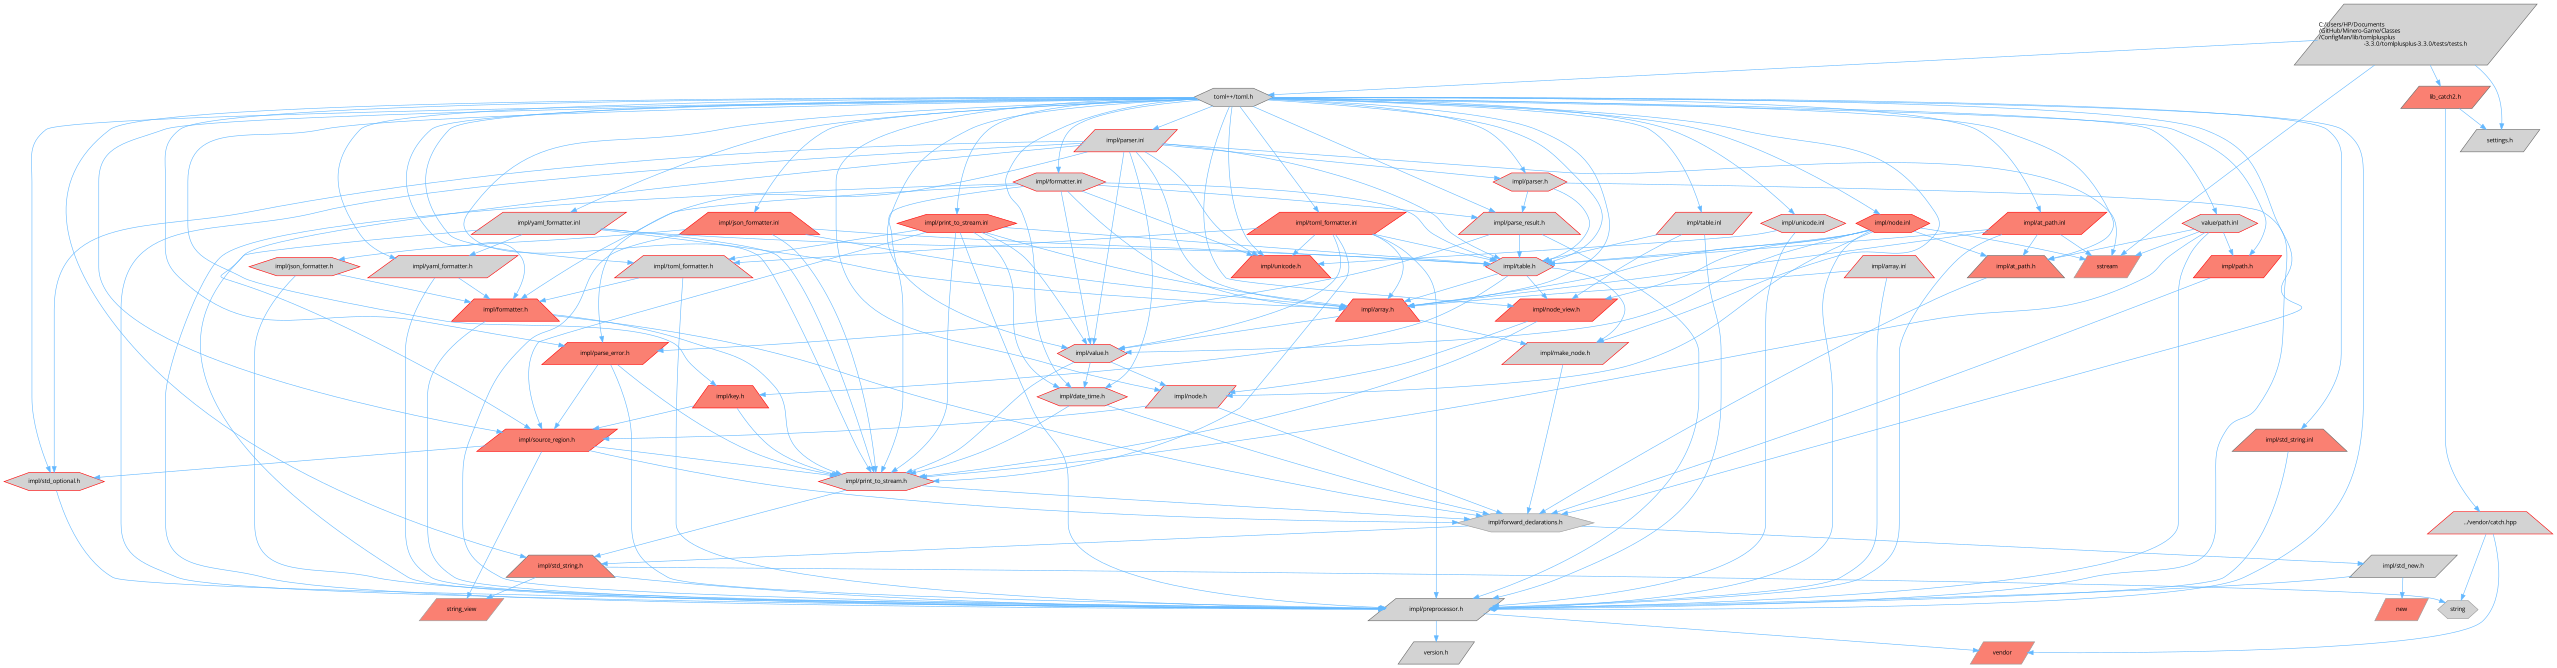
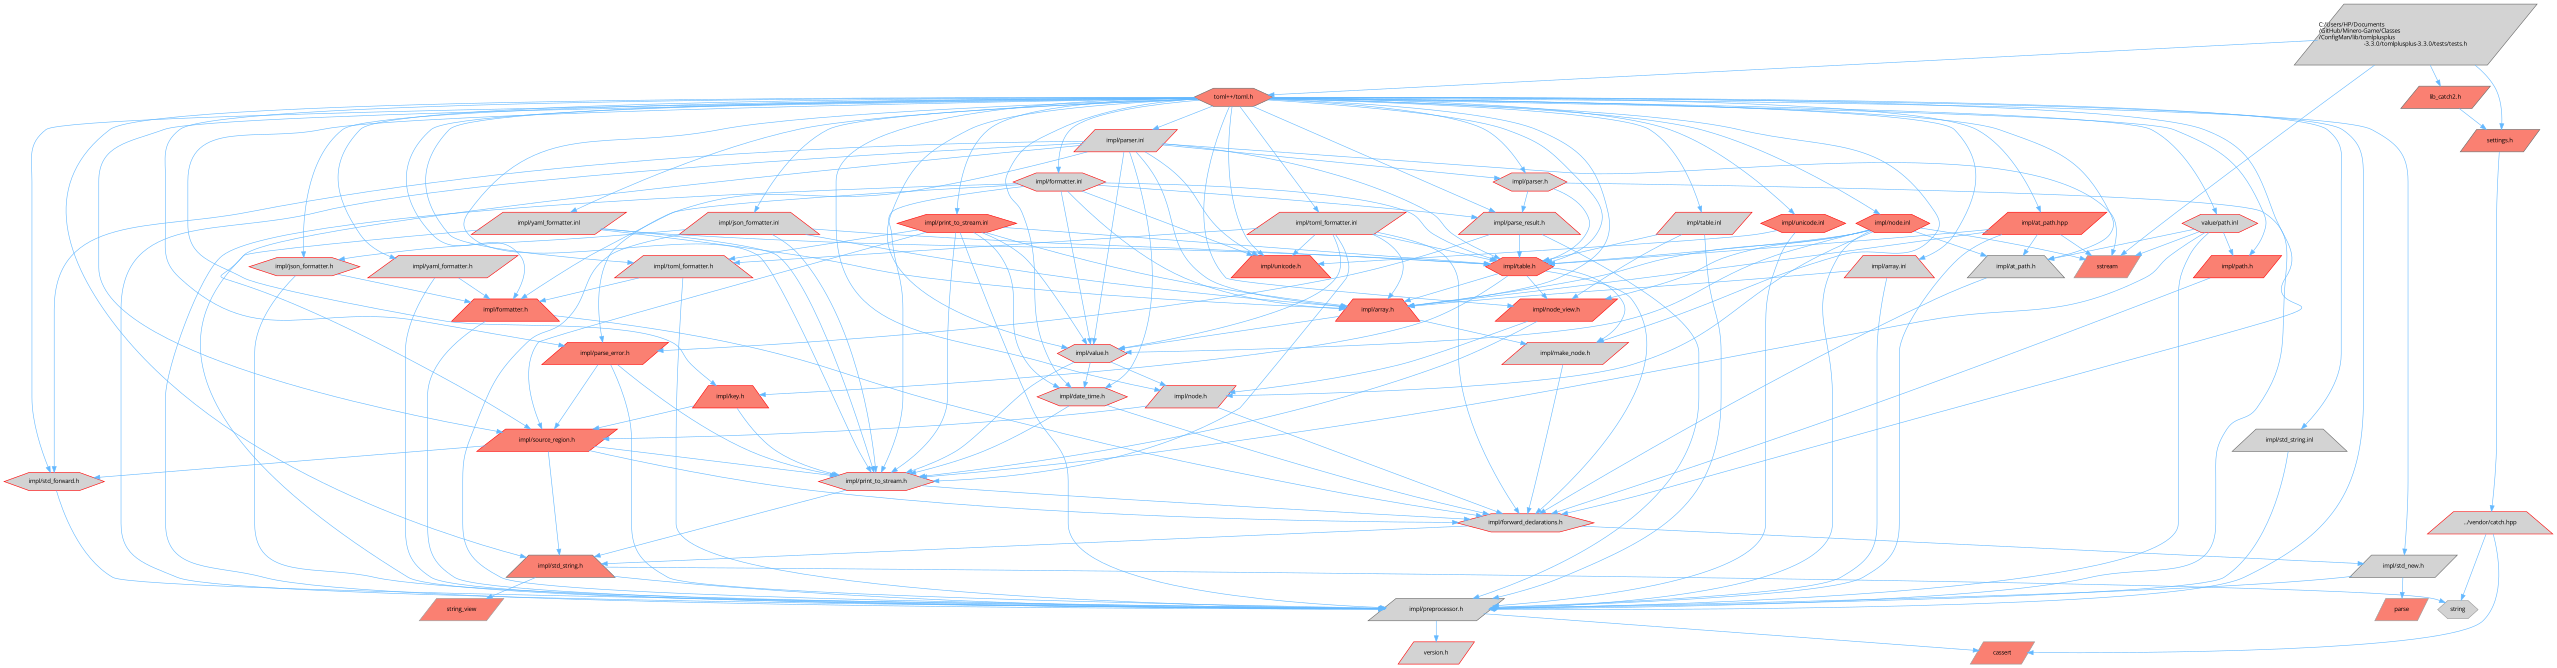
node "toml++/toml.h": fillcolor lightgrey -> salmon
edge "toml++/toml.h" -> "impl/json_formatter.h": added
edge "toml++/toml.h" -> "impl/array.inl": added
edge "toml++/toml.h" -> "impl/std_new.h": added
node "settings.h": fillcolor lightgrey -> salmon
node "impl/json_formatter.inl": fillcolor salmon -> lightgrey
node "impl/toml_formatter.inl": fillcolor salmon -> lightgrey
node "impl/unicode.inl": fillcolor lightgrey -> salmon
node "impl/at_path.inl": label "impl/at_path.inl" -> "impl/at_path.hpp"
edge "impl/yaml_formatter.inl" -> "impl/yaml_formatter.h": removed
node "impl/table.h": fillcolor lightgrey -> salmon
node "impl/at_path.h": fillcolor salmon -> lightgrey
edge "lib_catch2.h" -> "../vendor/catch.hpp": now "settings.h" -> "../vendor/catch.hpp"
edge "impl/formatter.h" -> "impl/print_to_stream.h": removed
edge "impl/table.h" -> "impl/forward_declarations.h": added
edge "impl/toml_formatter.inl" -> "impl/preprocessor.h": now "impl/toml_formatter.inl" -> "impl/forward_declarations.h"
node "impl/std_string.inl": fillcolor salmon -> lightgrey
node "impl/std_optional.h": label "impl/std_optional.h" -> "impl/std_forward.h"
edge "impl/source_region.h" -> "string_view": now "impl/source_region.h" -> "impl/std_string.h"
node "impl/forward_declarations.h": color grey60 -> red
node "new": label "new" -> "parse"
node "version.h": color grey40 -> red
node "vendor": label "vendor" -> "cassert"
